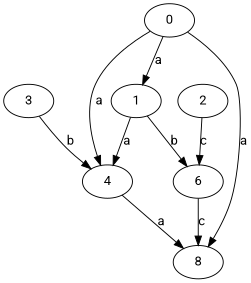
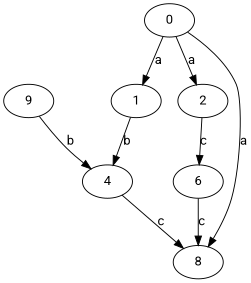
edge "0" -> "4": now "0" -> "2"
node "3": label "3" -> "9"
edge "1" -> "6": removed, label "b"
edge "1" -> "4": label "a" -> "b"
edge "4" -> "8": label "a" -> "c"
